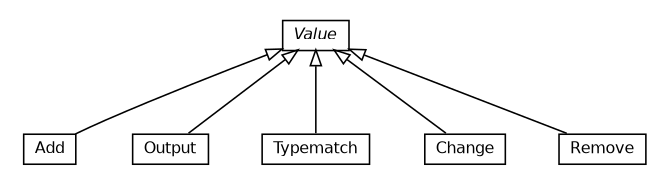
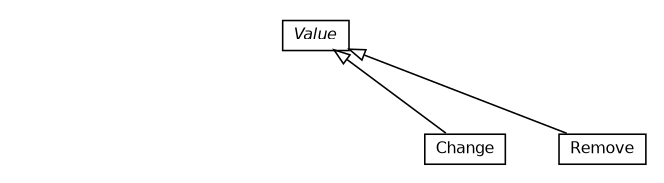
node "Add": removed
node "Output": removed
node "Typematch": removed
